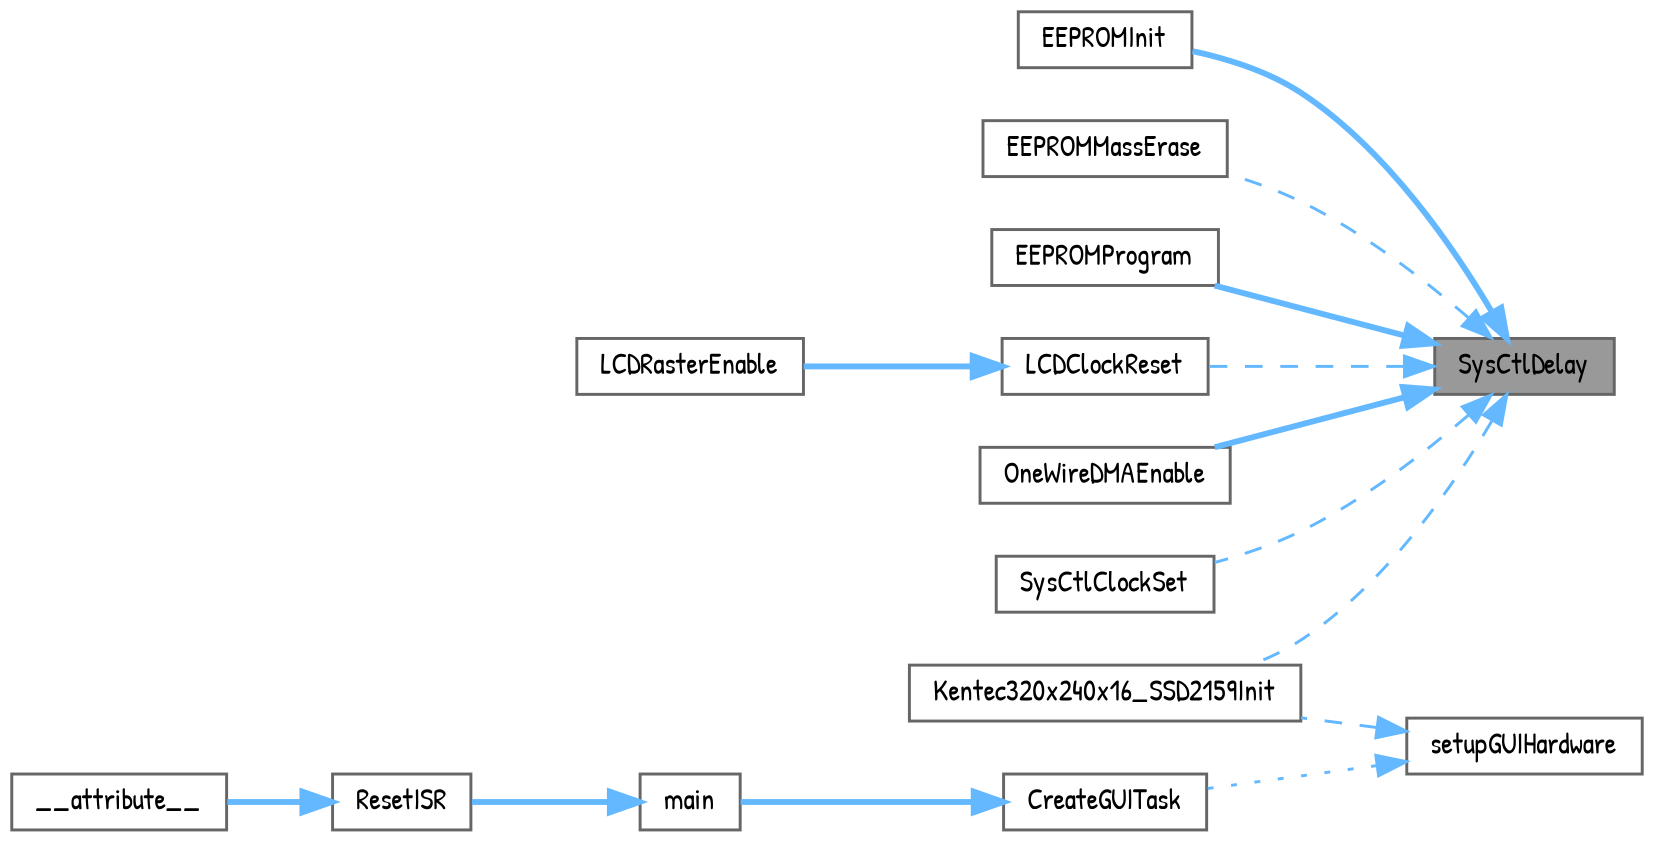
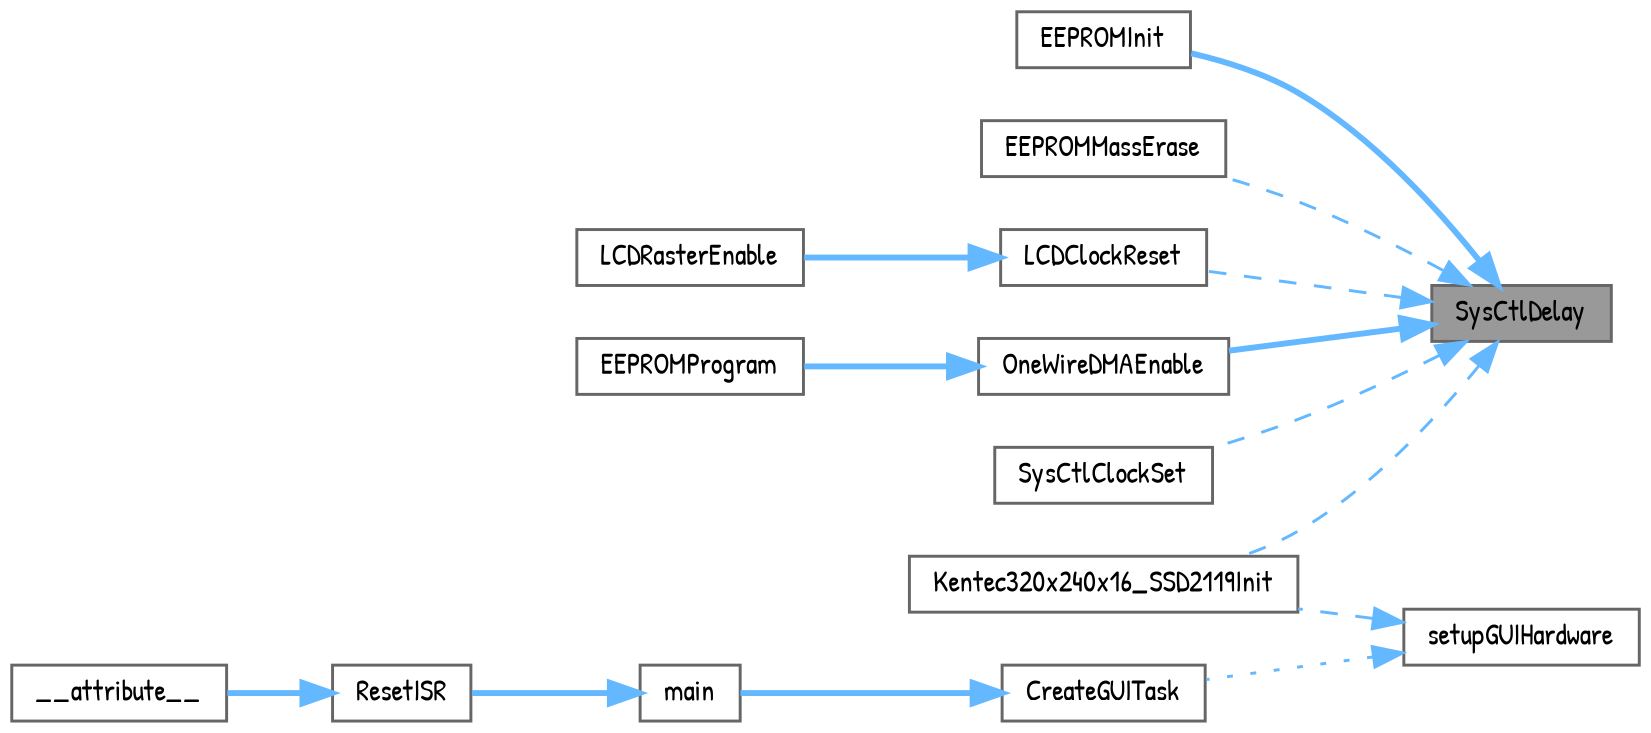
edge "EEPROMProgram" -> "SysCtlDelay": now "EEPROMProgram" -> "OneWireDMAEnable"
node "Kentec320x240x16_SSD2159Init": label "Kentec320x240x16_SSD2159Init" -> "Kentec320x240x16_SSD2119Init"
